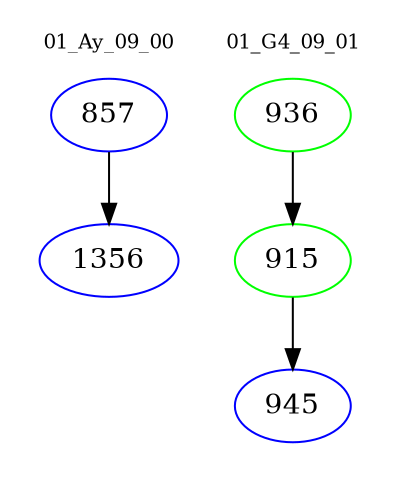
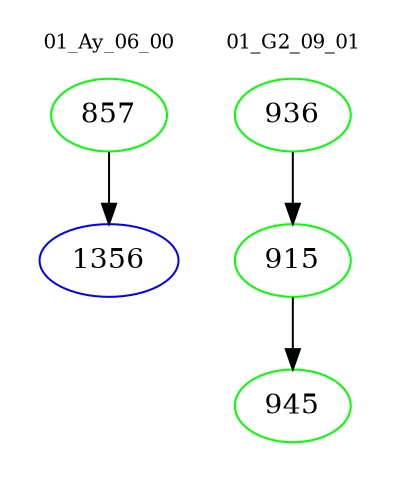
cluster "01_Ay_09_00": label "01_Ay_09_00" -> "01_Ay_06_00"
cluster "01_G4_09_01": label "01_G4_09_01" -> "01_G2_09_01"
node "857": color blue -> green
node "945": color blue -> green
